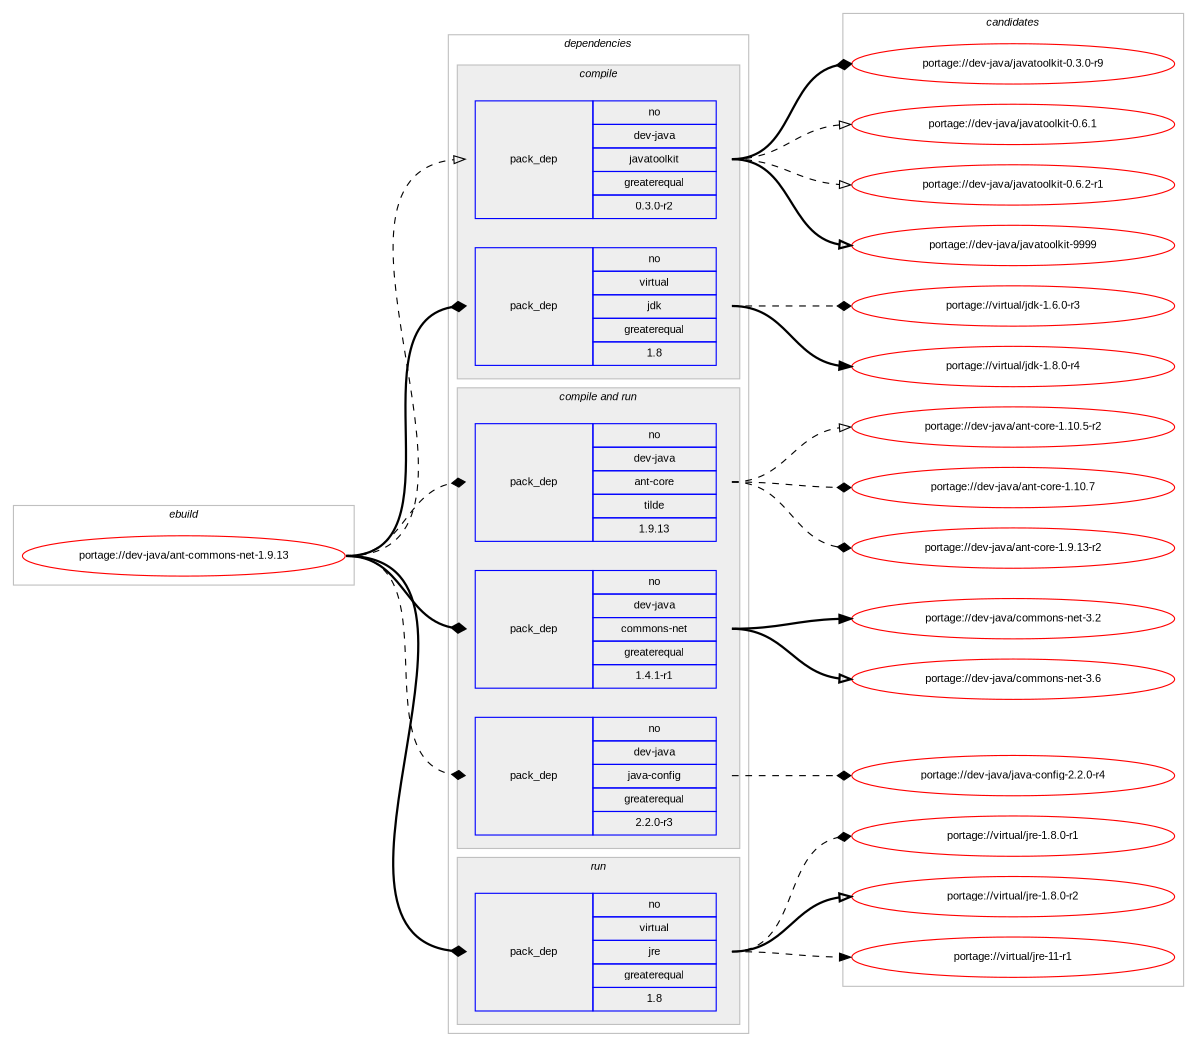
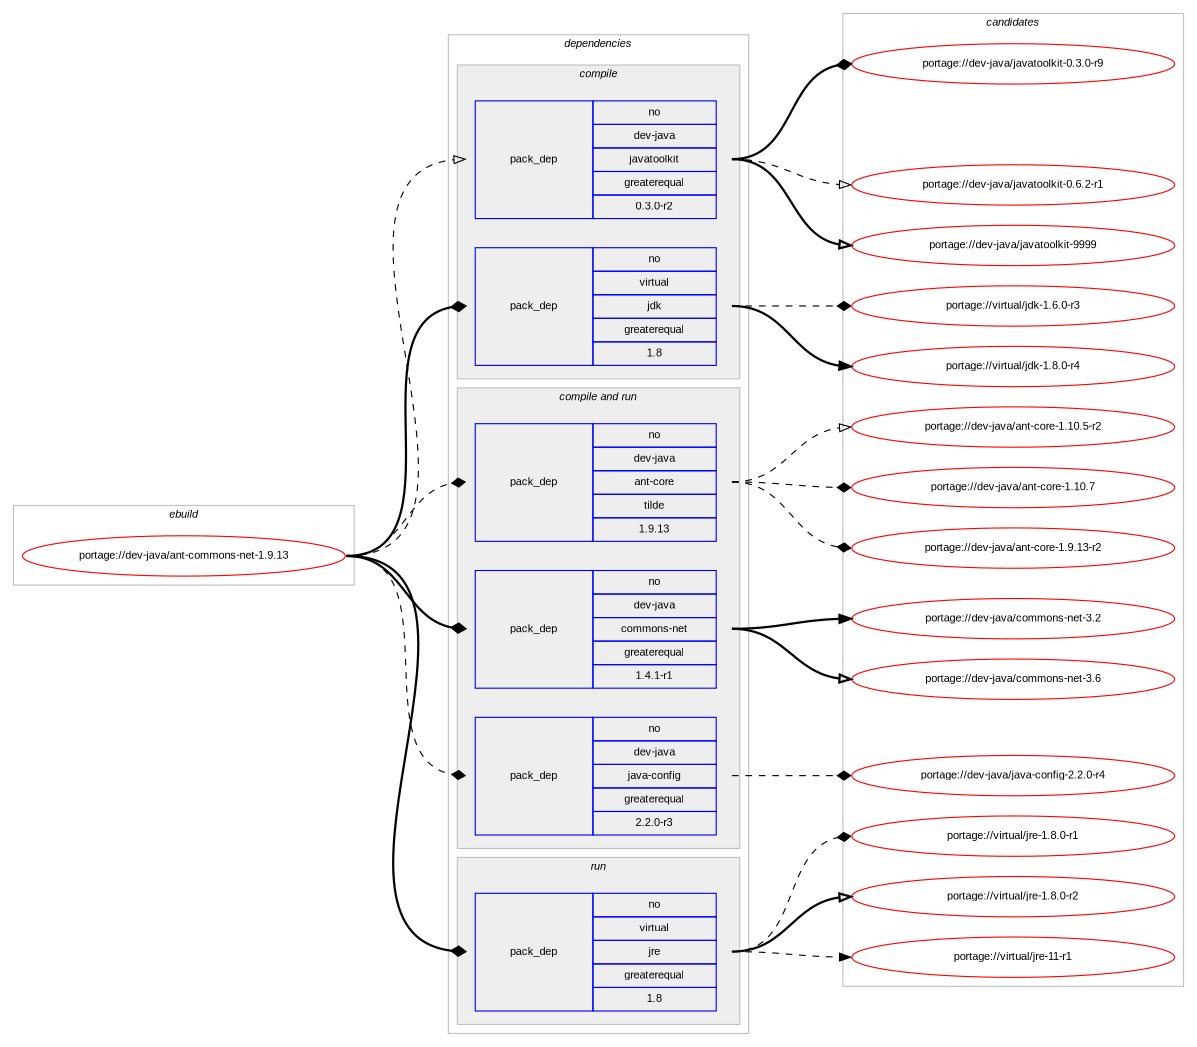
node "portage://dev-java/javatoolkit-0.6.1": removed
